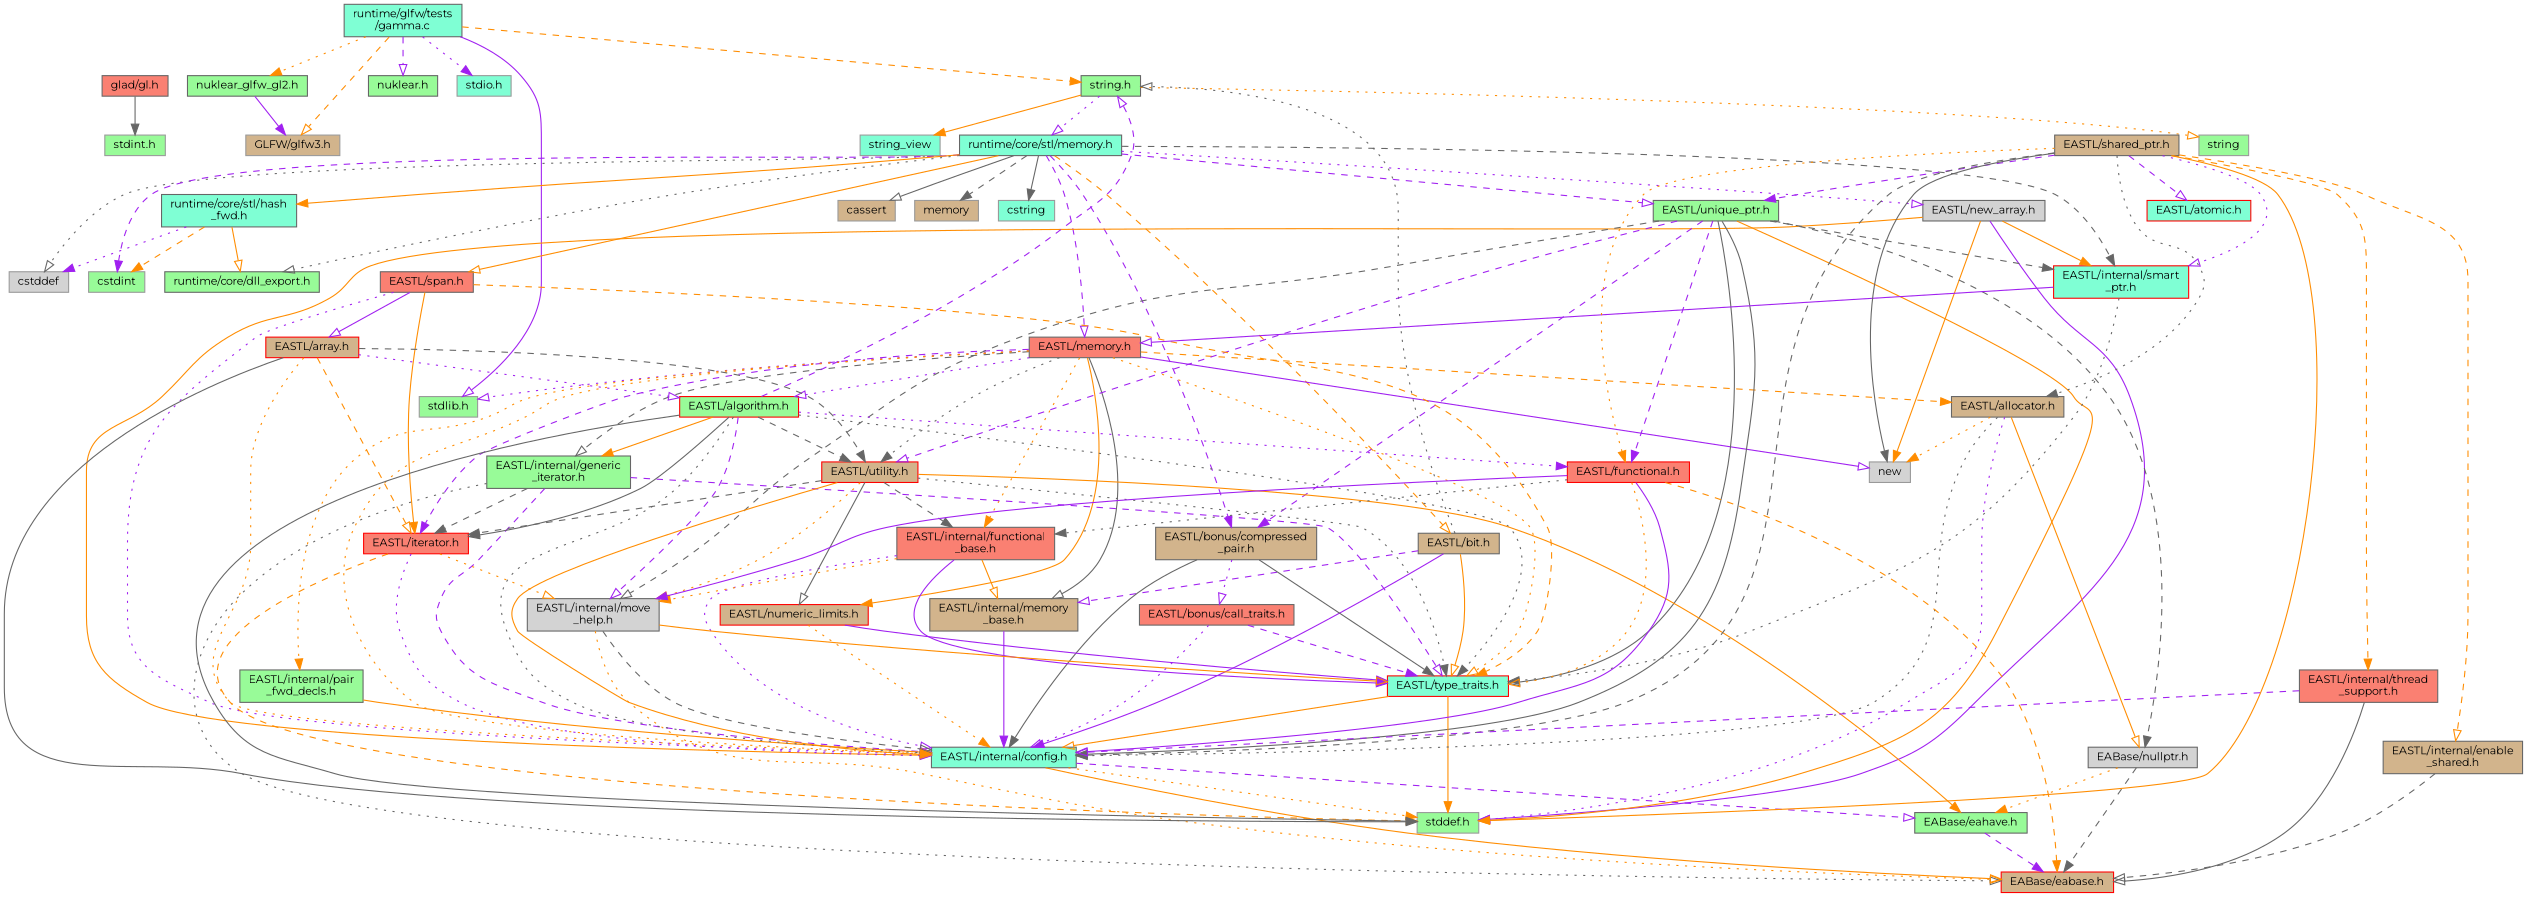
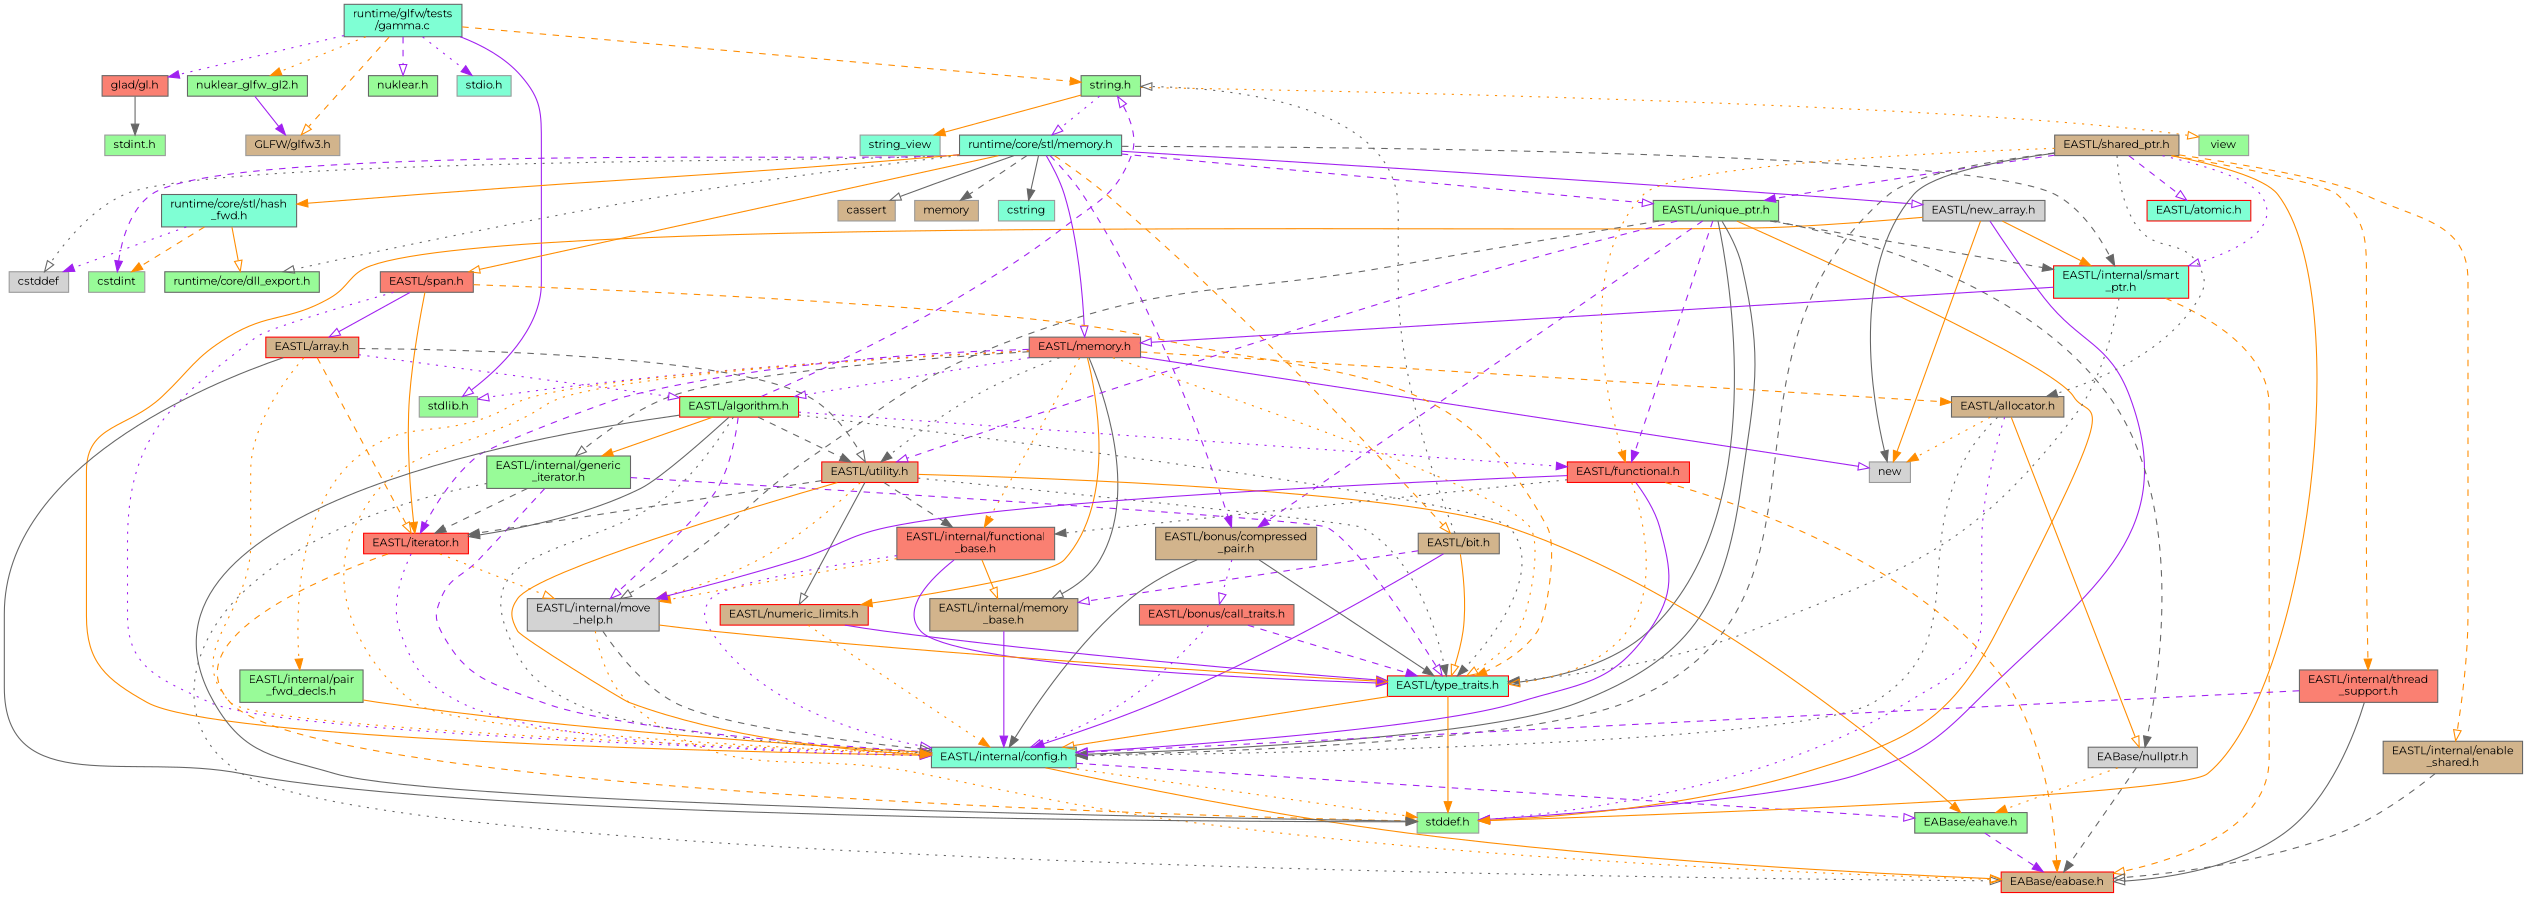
edge "runtime/glfw/tests /gamma.c" -> "glad/gl.h": added
node "string": label "string" -> "view"
edge "runtime/core/stl/memory.h" -> "EASTL/new_array.h": style dotted -> solid
edge "runtime/core/stl/memory.h" -> "EASTL/memory.h": style dashed -> solid
edge "EASTL/array.h" -> "EASTL/utility.h": arrowhead normal -> onormal
edge "EASTL/internal/smart _ptr.h" -> "EABase/eabase.h": added
